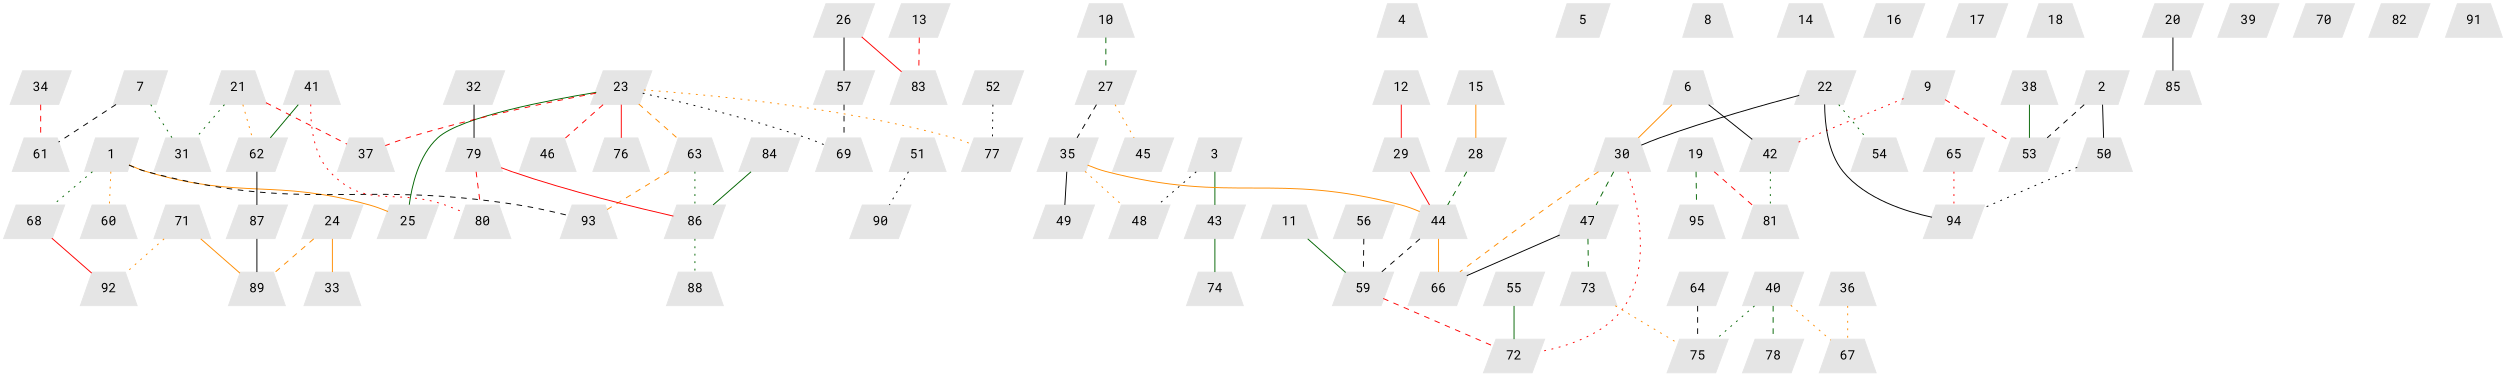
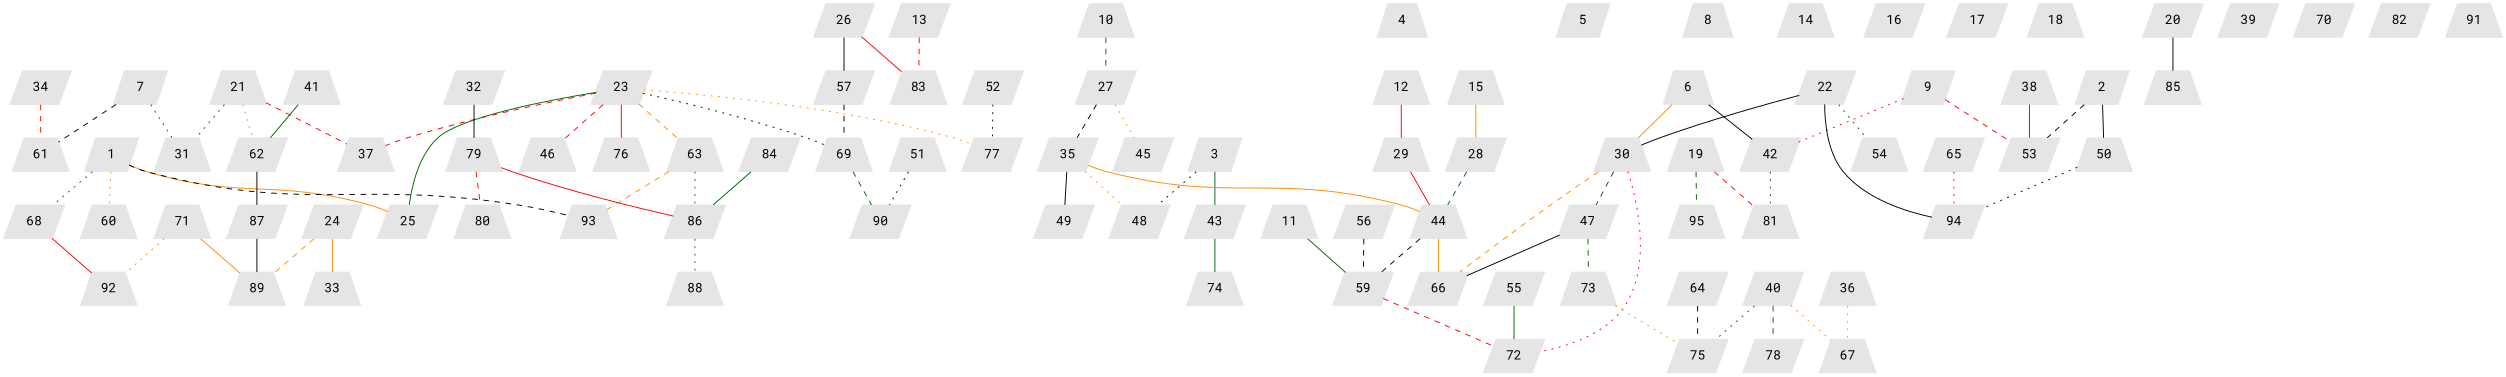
edge "41" -- "80": removed
edge "69" -- "90": added
